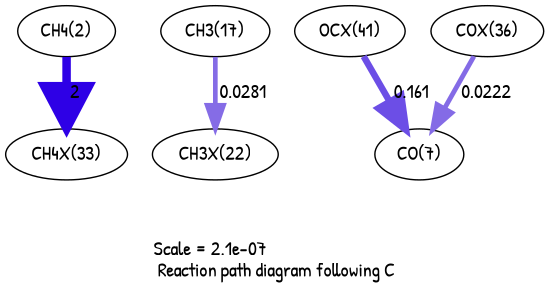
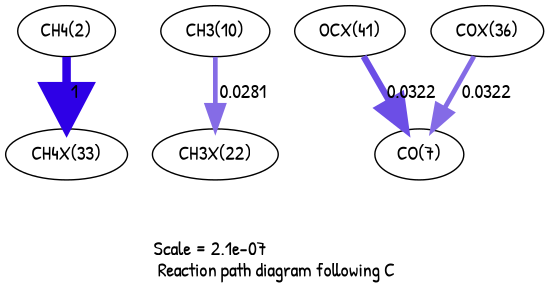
node "CH3(17)": label "CH3(17)" -> "CH3(10)"
edge "CH4(2)" -> "CH4X(33)": label " 2" -> " 1"
edge "OCX(41)" -> "CO(7)": label " 0.161" -> " 0.0322"
edge "COX(36)" -> "CO(7)": label " 0.0222" -> " 0.0322"
